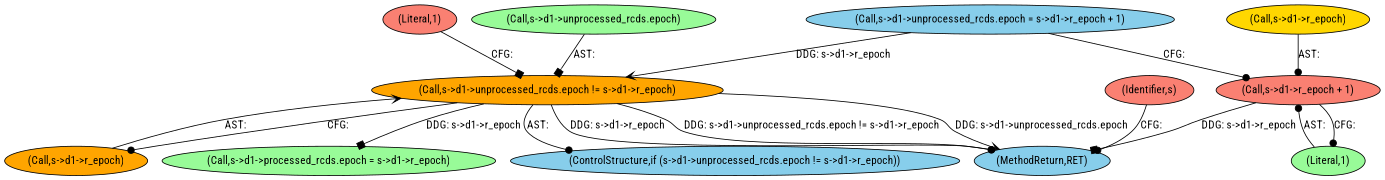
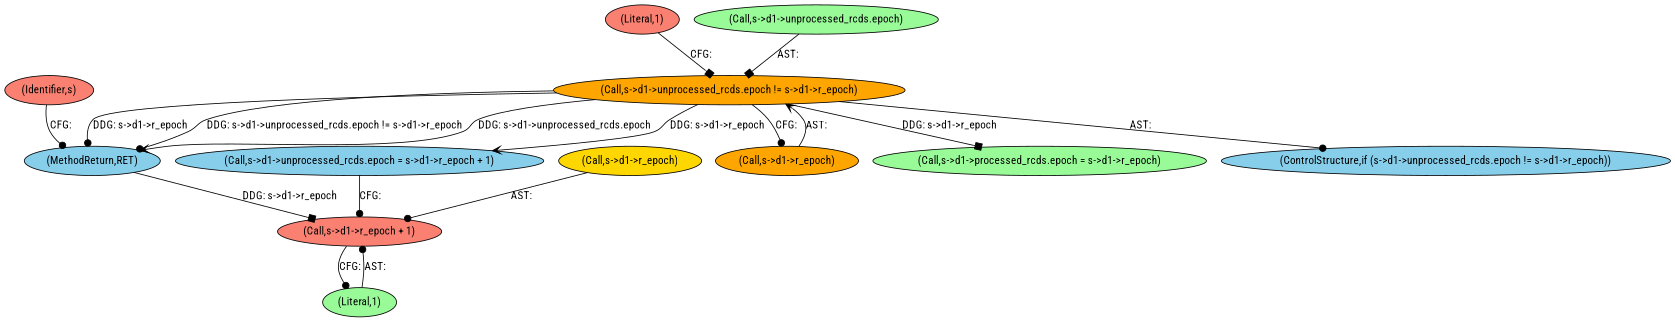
edge "(Call,s->d1->unprocessed_rcds.epoch = s->d1->r_epoch + 1)" -> "(Call,s->d1->unprocessed_rcds.epoch != s->d1->r_epoch)": reversed
edge "(Call,s->d1->r_epoch + 1)" -> "(MethodReturn,RET)": reversed
